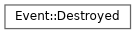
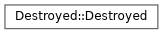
node "Event::Destroyed": label "Event::Destroyed" -> "Destroyed::Destroyed"
